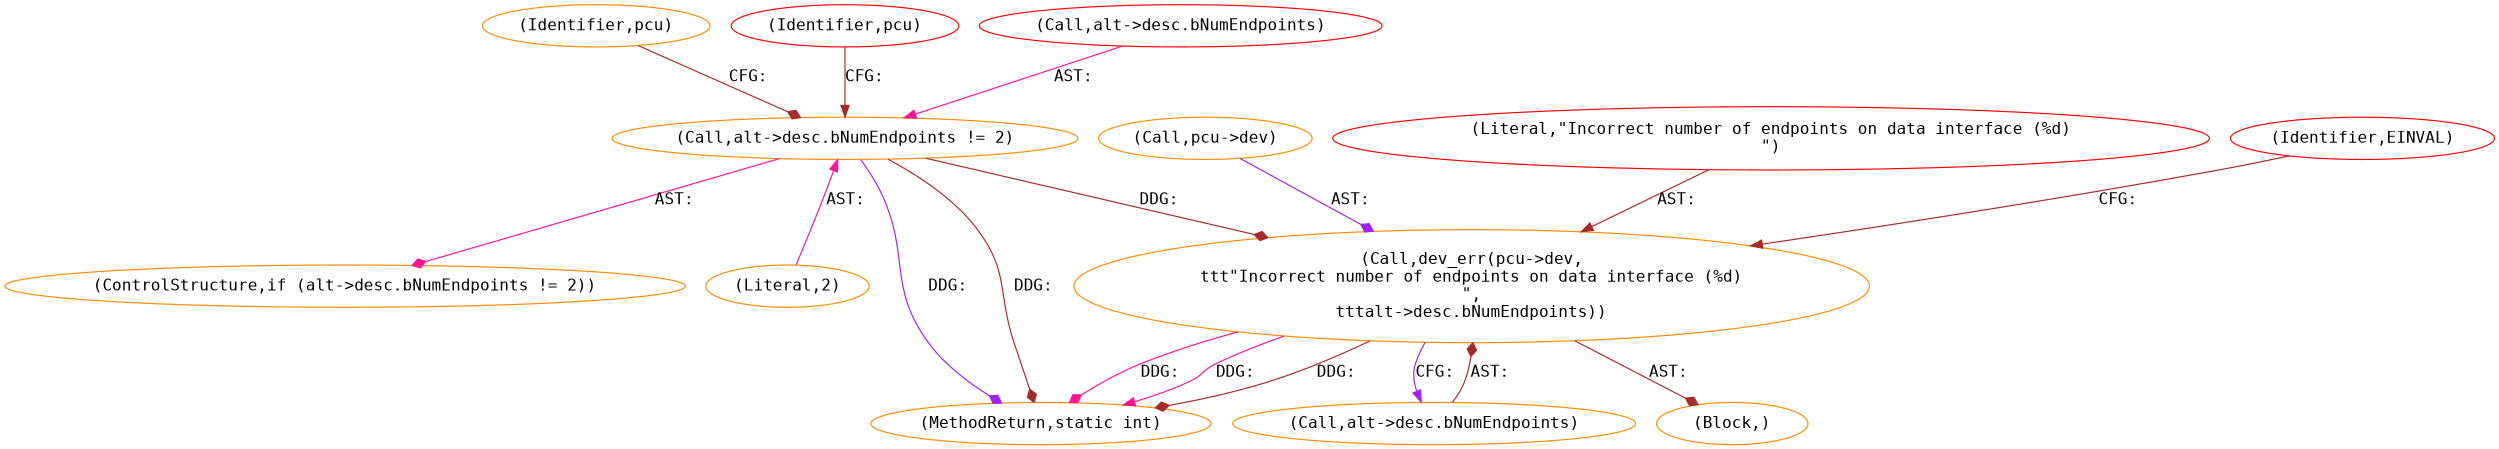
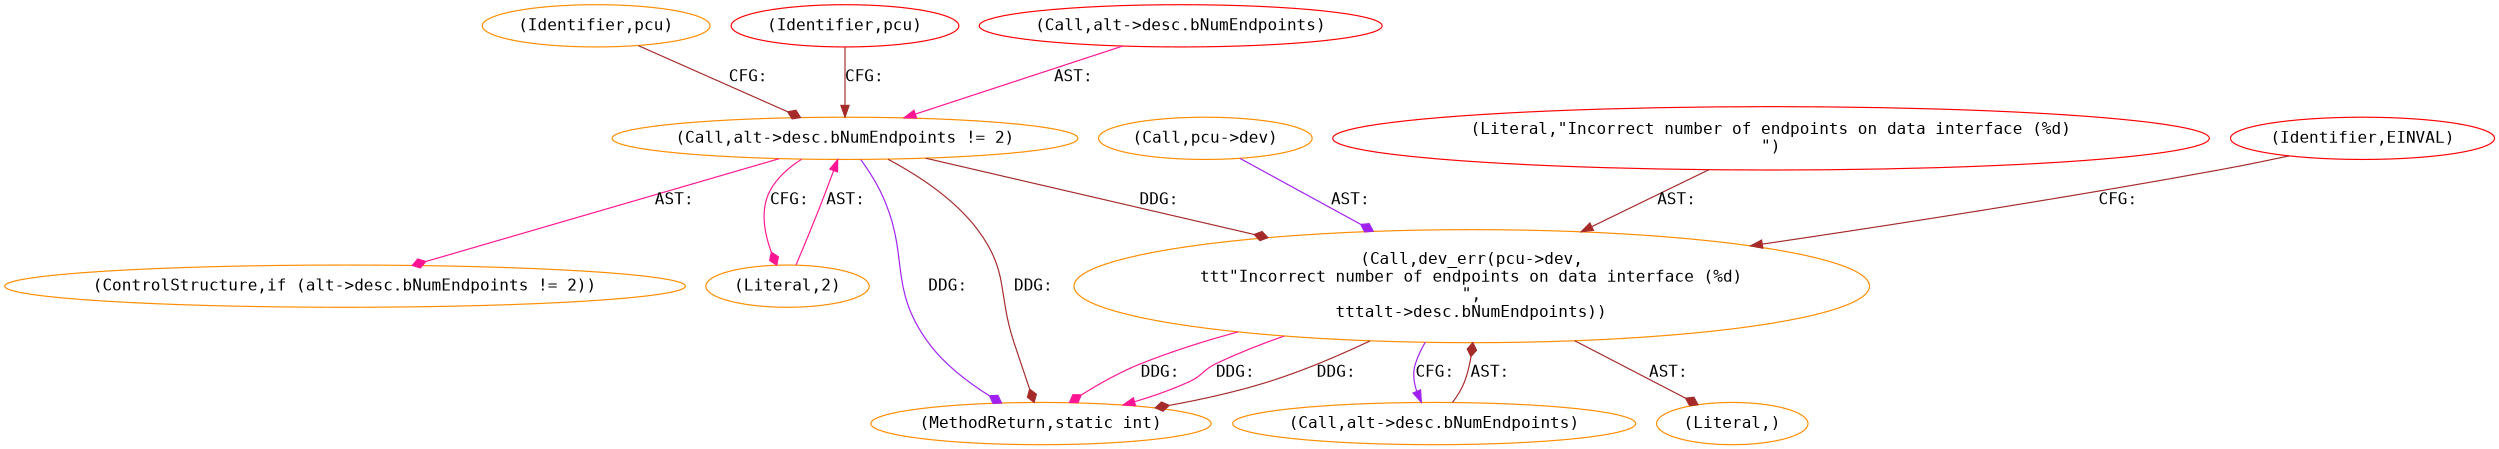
edge "(Call,alt->desc.bNumEndpoints != 2)" -> "(Literal,2)": added, label "CFG:"
node "(Block,)": label "(Block,)" -> "(Literal,)"
